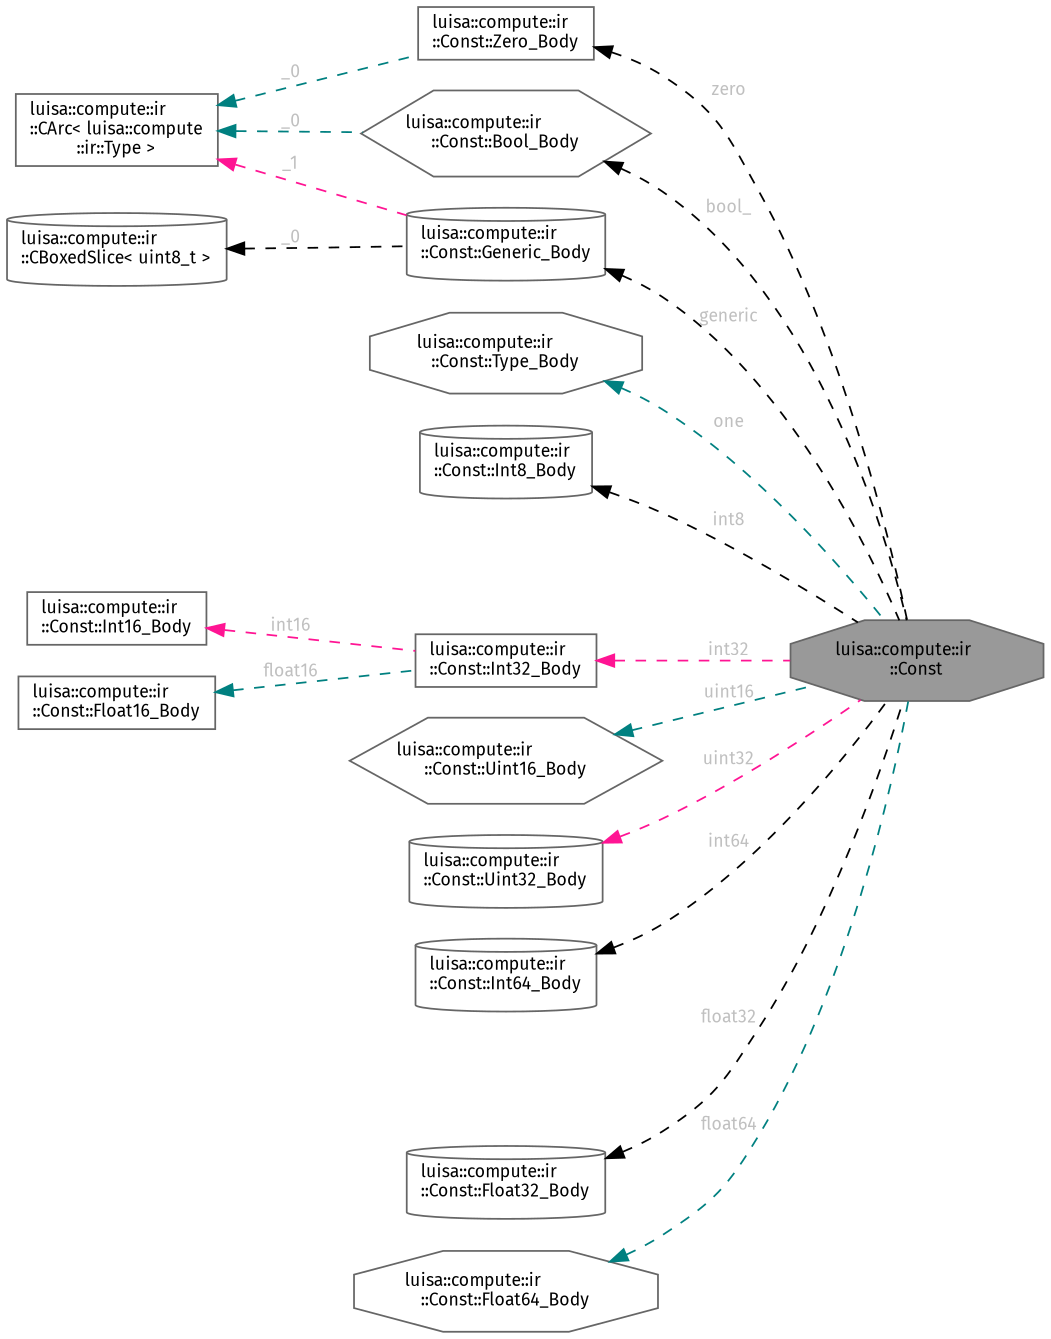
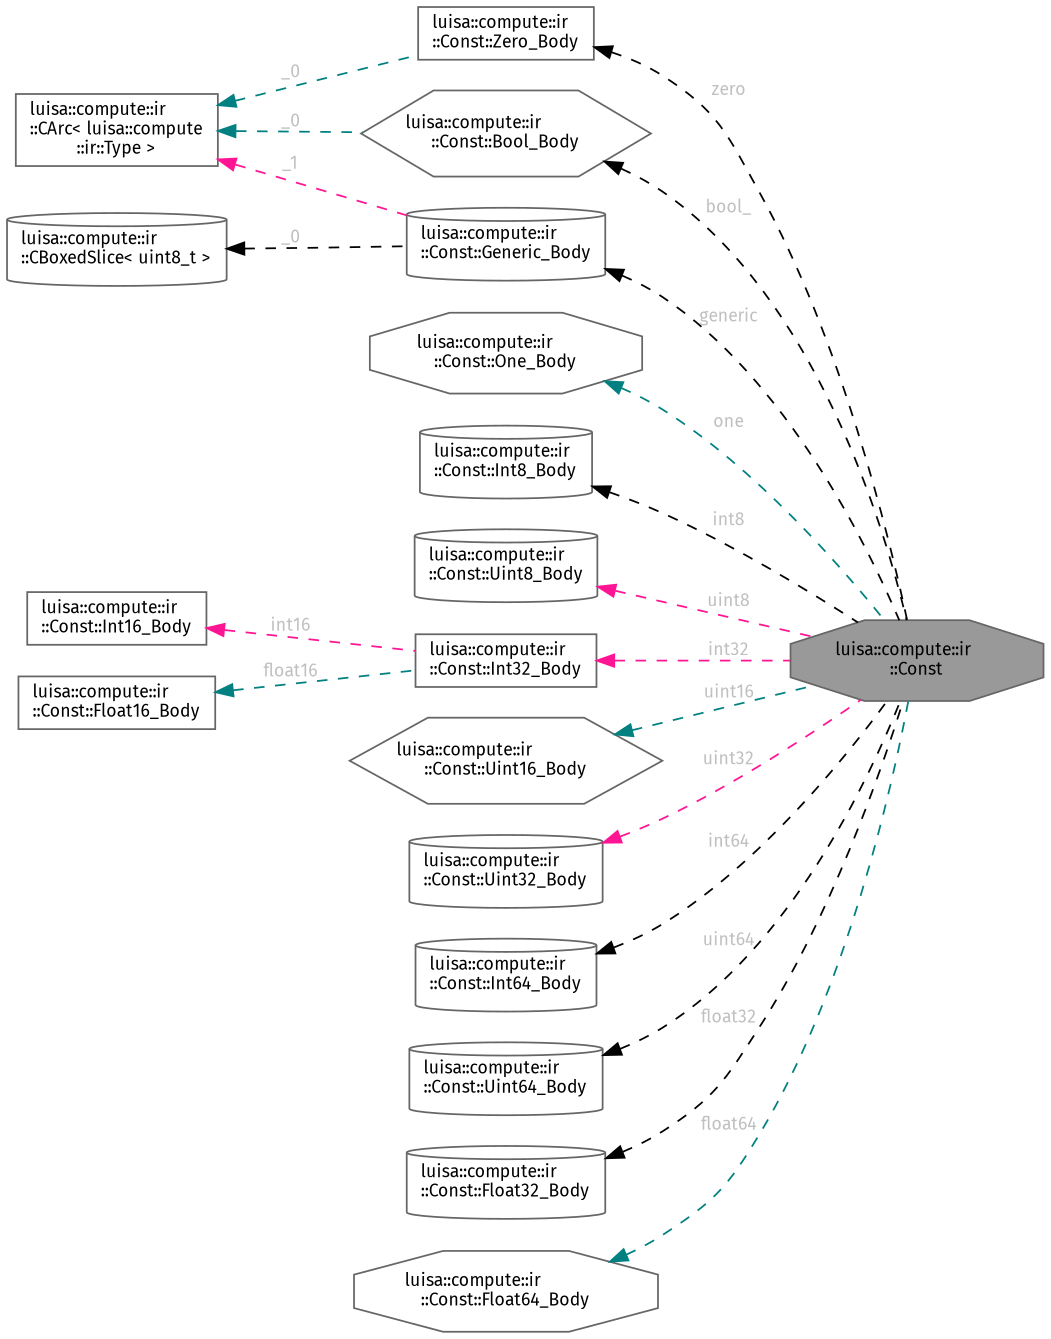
node "luisa::compute::ir ::Const::Type_Body": label "luisa::compute::ir ::Const::Type_Body" -> "luisa::compute::ir ::Const::One_Body"
node "luisa::compute::ir ::Const::Uint8_Body": added
node "luisa::compute::ir ::Const::Uint64_Body": added
